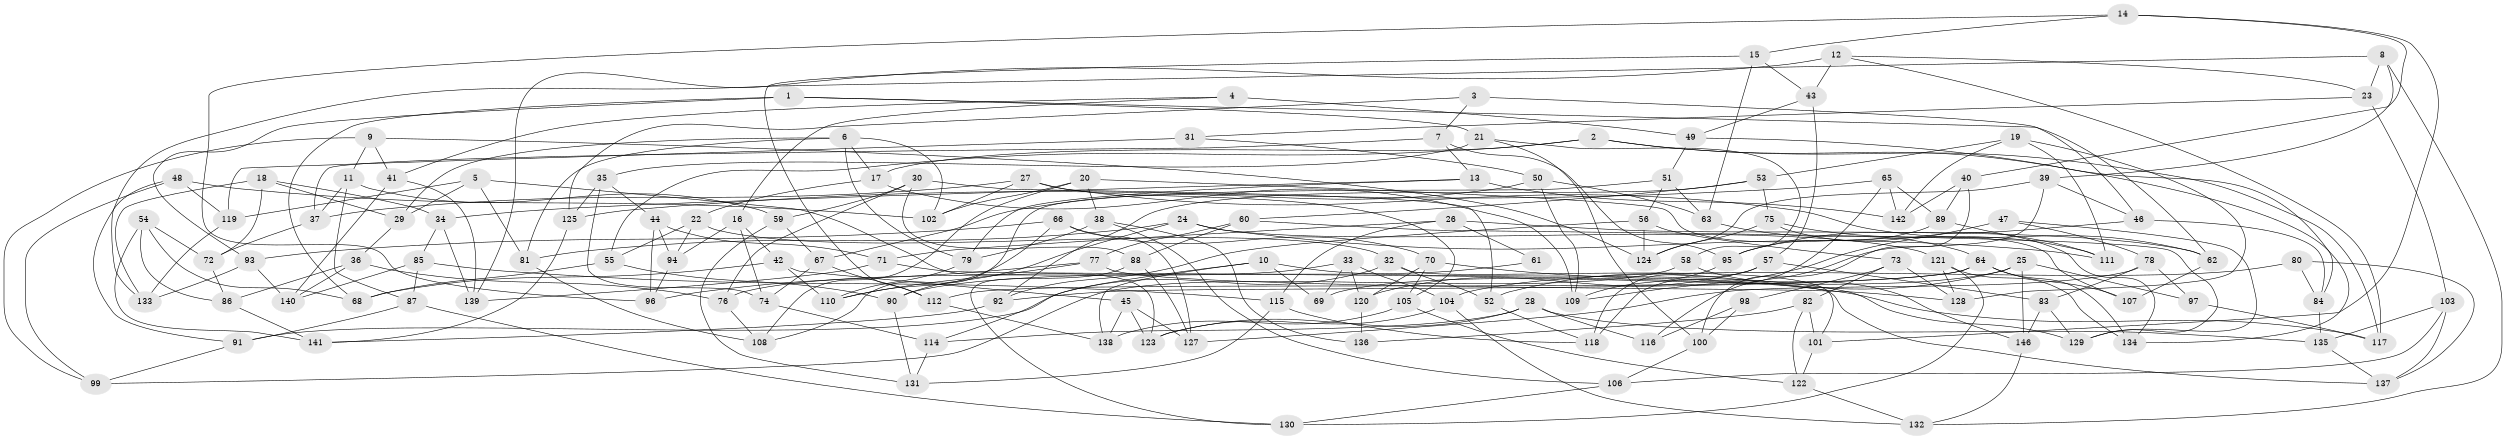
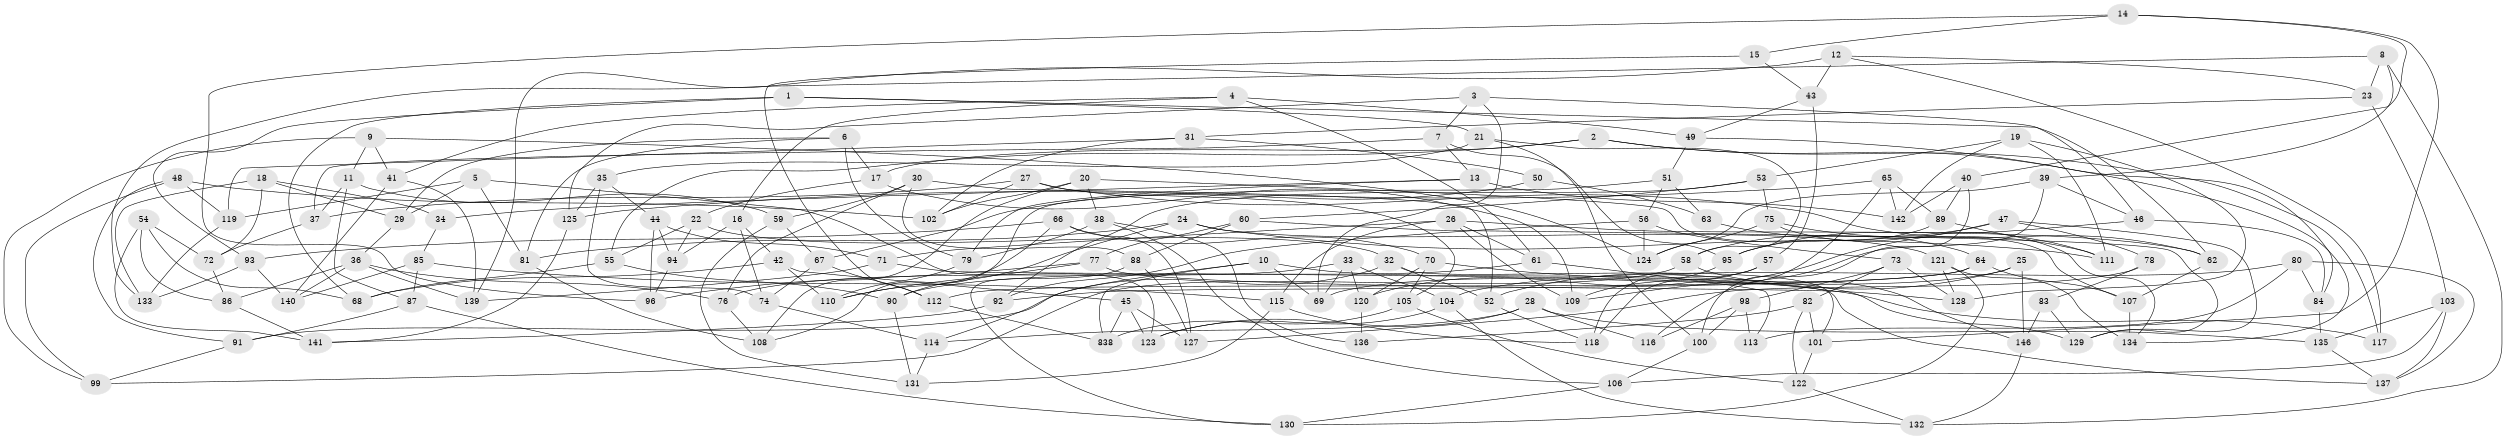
edge "15" -- "63": removed
edge "4" -- "61": added
edge "6" -- "102": now "31" -- "102"
edge "3" -- "69": added
edge "47" -- "58": added
edge "50" -- "109": now "26" -- "109"
edge "34" -- "139": now "36" -- "139"
edge "57" -- "83": removed
edge "64" -- "134": now "107" -- "134"
node "97": removed
node "138": label "138" -> "838"
node "113": added
